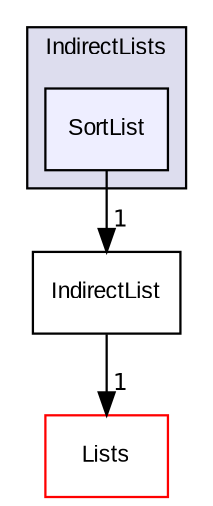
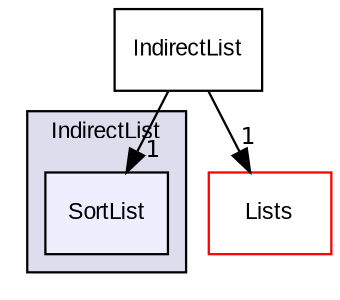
cluster "IndirectLists": label "IndirectLists" -> "IndirectList"
edge "SortList" -> "IndirectList": reversed
